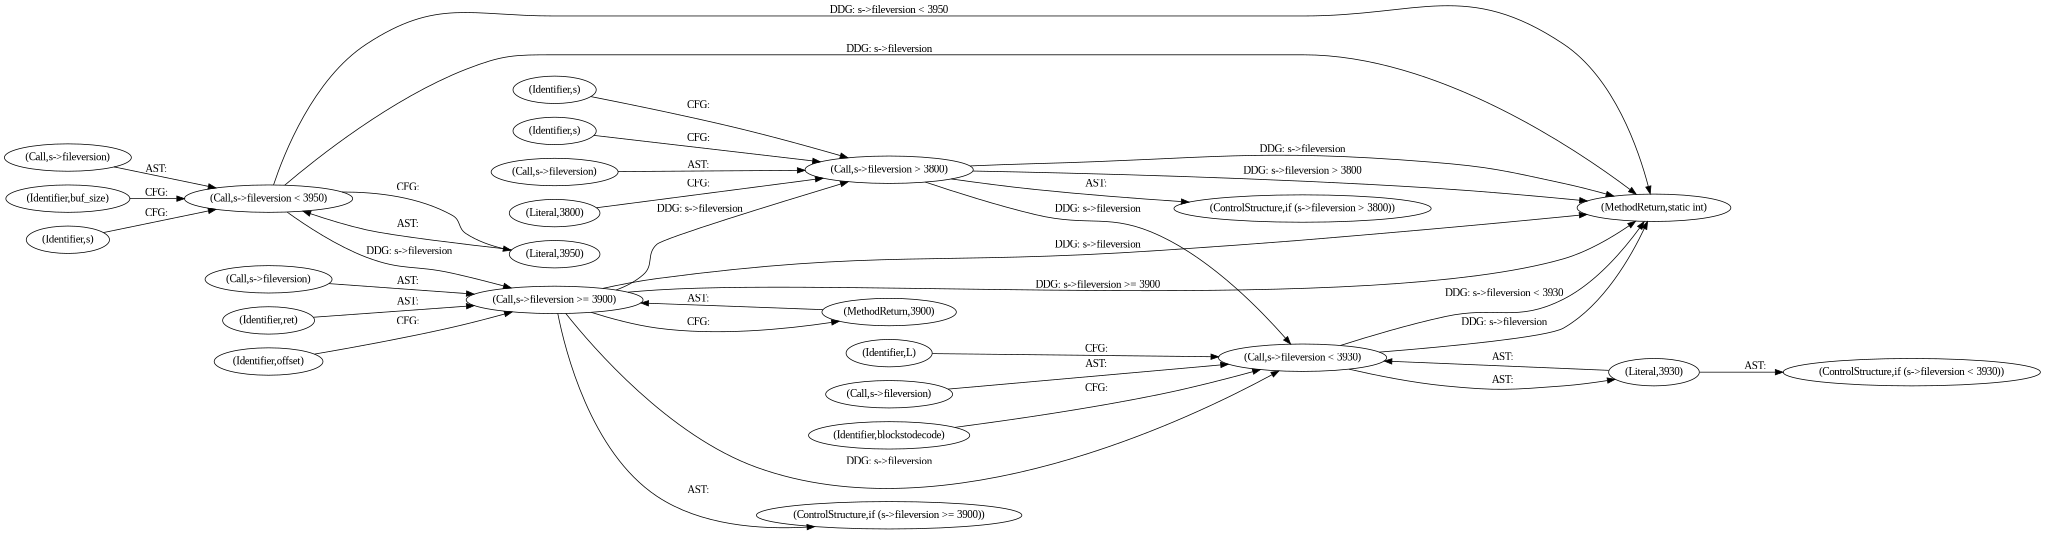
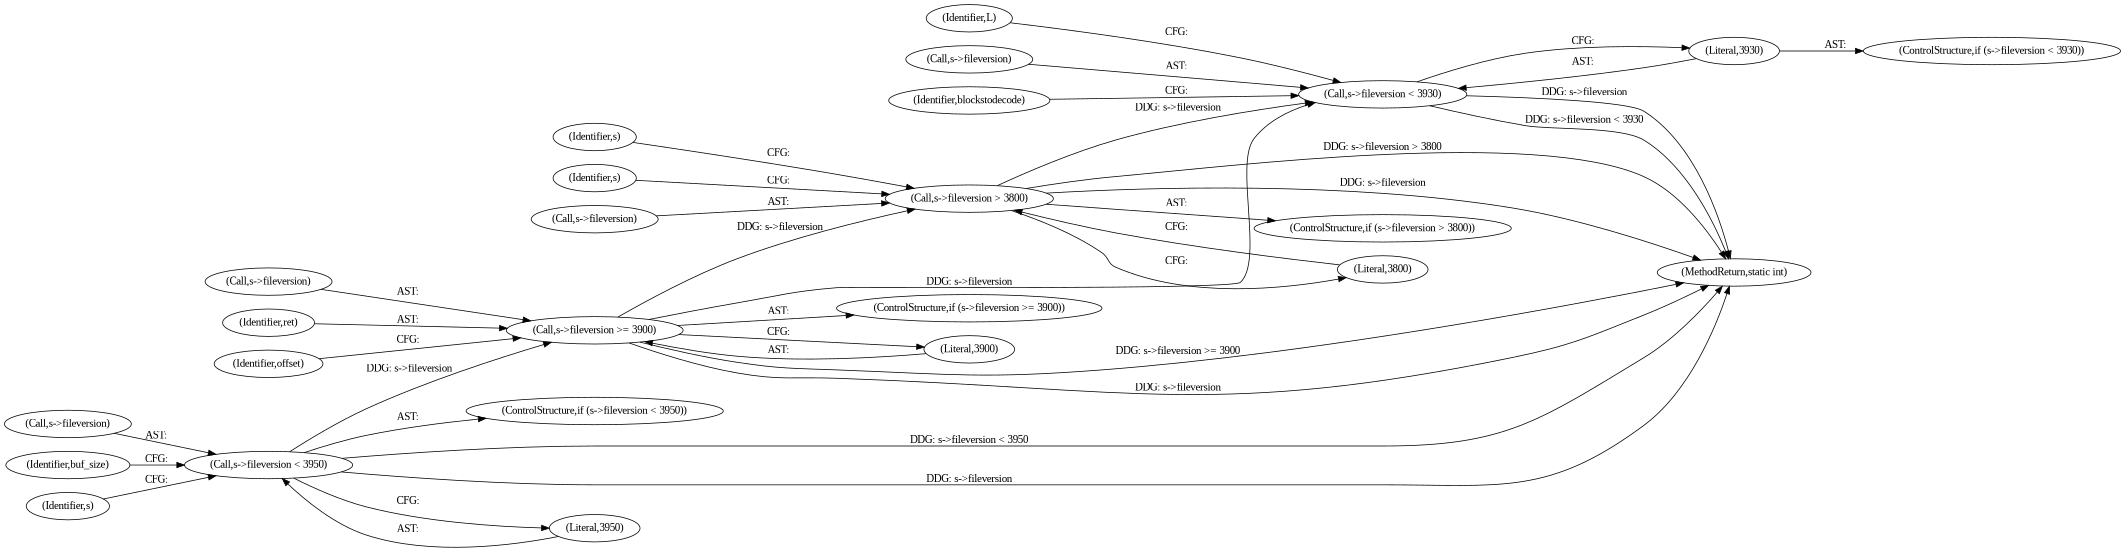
edge "(Call,s->fileversion > 3800)" -> "(Literal,3800)": added, label "CFG:"
node "(MethodReturn,3900)": label "(MethodReturn,3900)" -> "(Literal,3900)"
edge "(Call,s->fileversion < 3930)" -> "(Literal,3930)": label "AST: " -> "CFG: "
node "(ControlStructure,if (s->fileversion < 3950))": added
